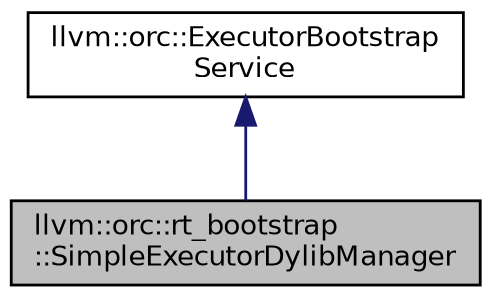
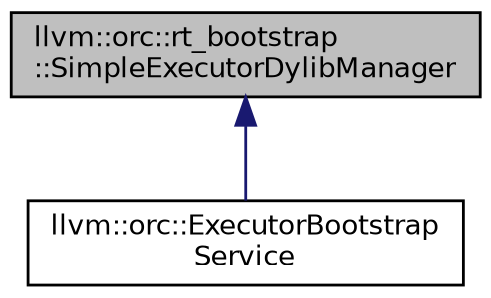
edge "llvm::orc::rt_bootstrap ::SimpleExecutorDylibManager" -> "llvm::orc::ExecutorBootstrap Service": reversed
